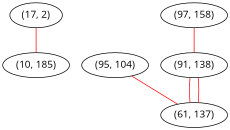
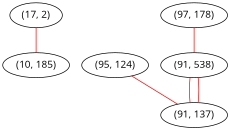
node "(97, 158)": label "(97, 158)" -> "(97, 178)"
node "(95, 104)": label "(95, 104)" -> "(95, 124)"
node "(91, 138)": label "(91, 138)" -> "(91, 538)"
node "(61, 137)": label "(61, 137)" -> "(91, 137)"
